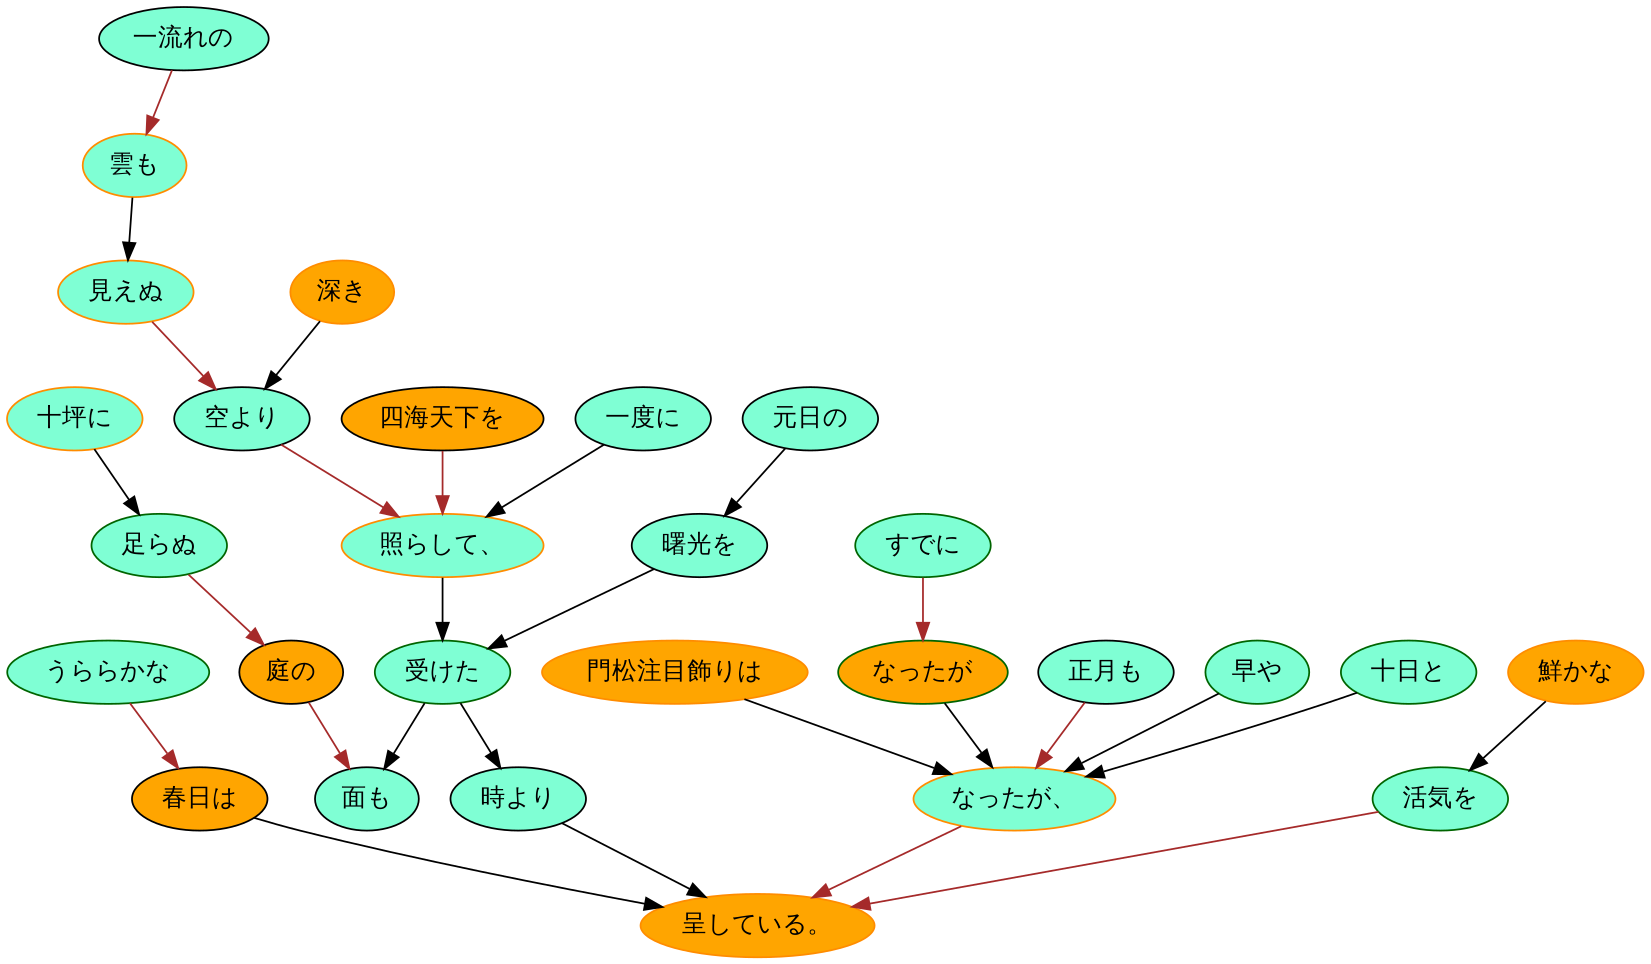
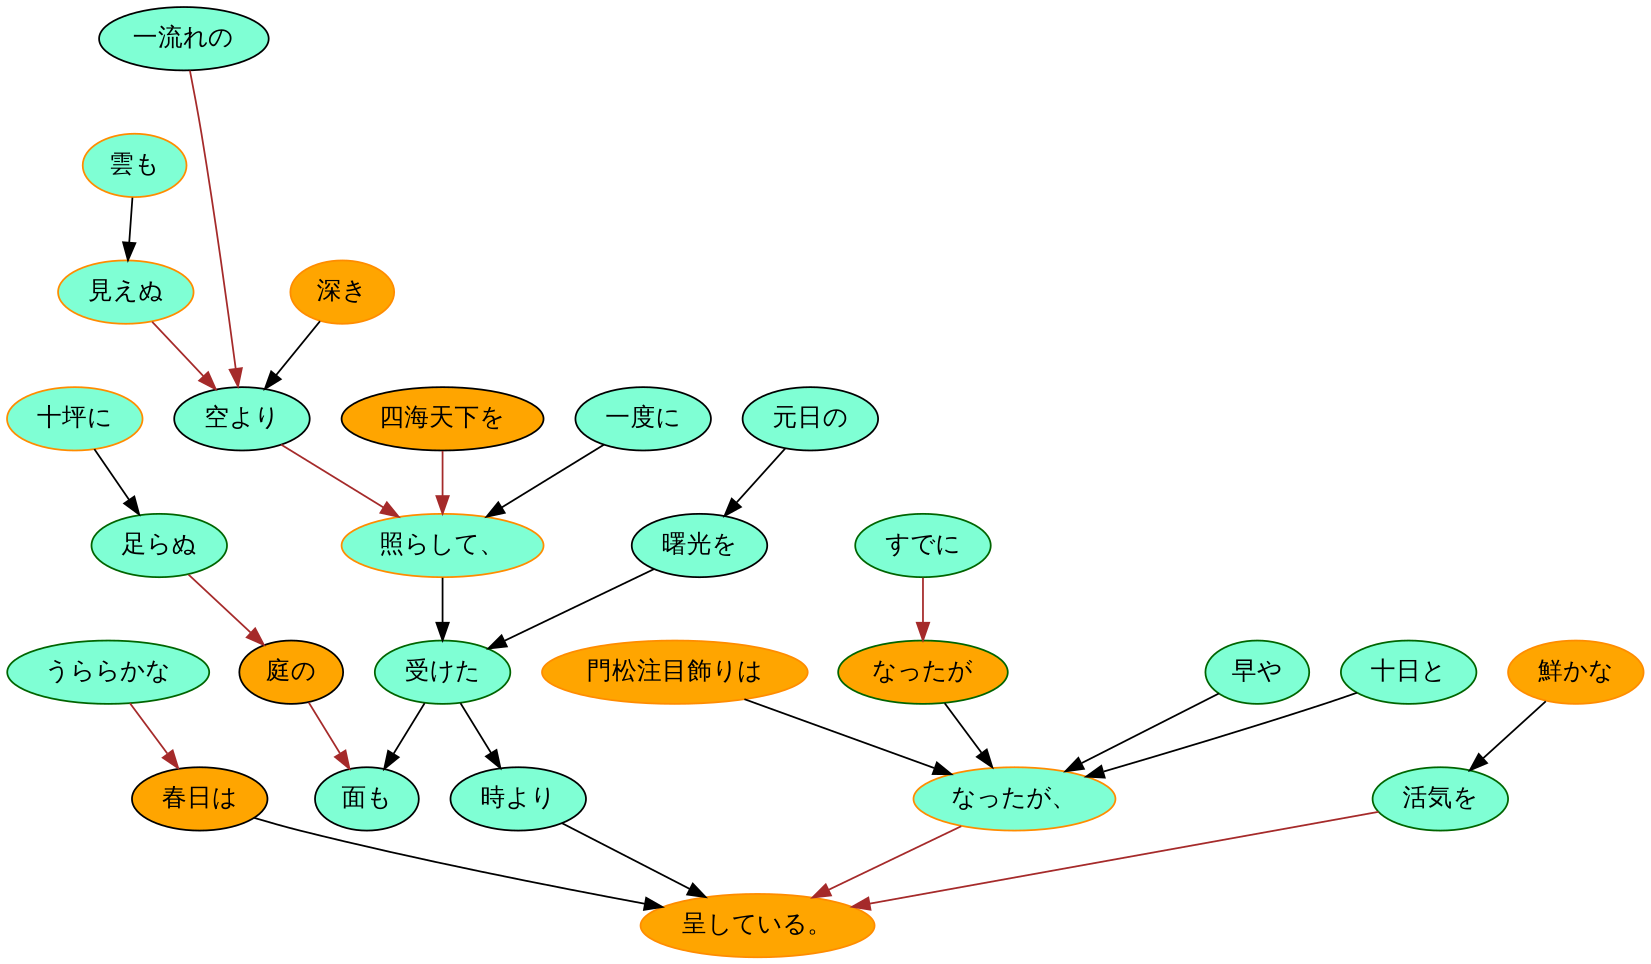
edge "一流れの" -> "雲も": now "一流れの" -> "空より"
node "正月も": removed
